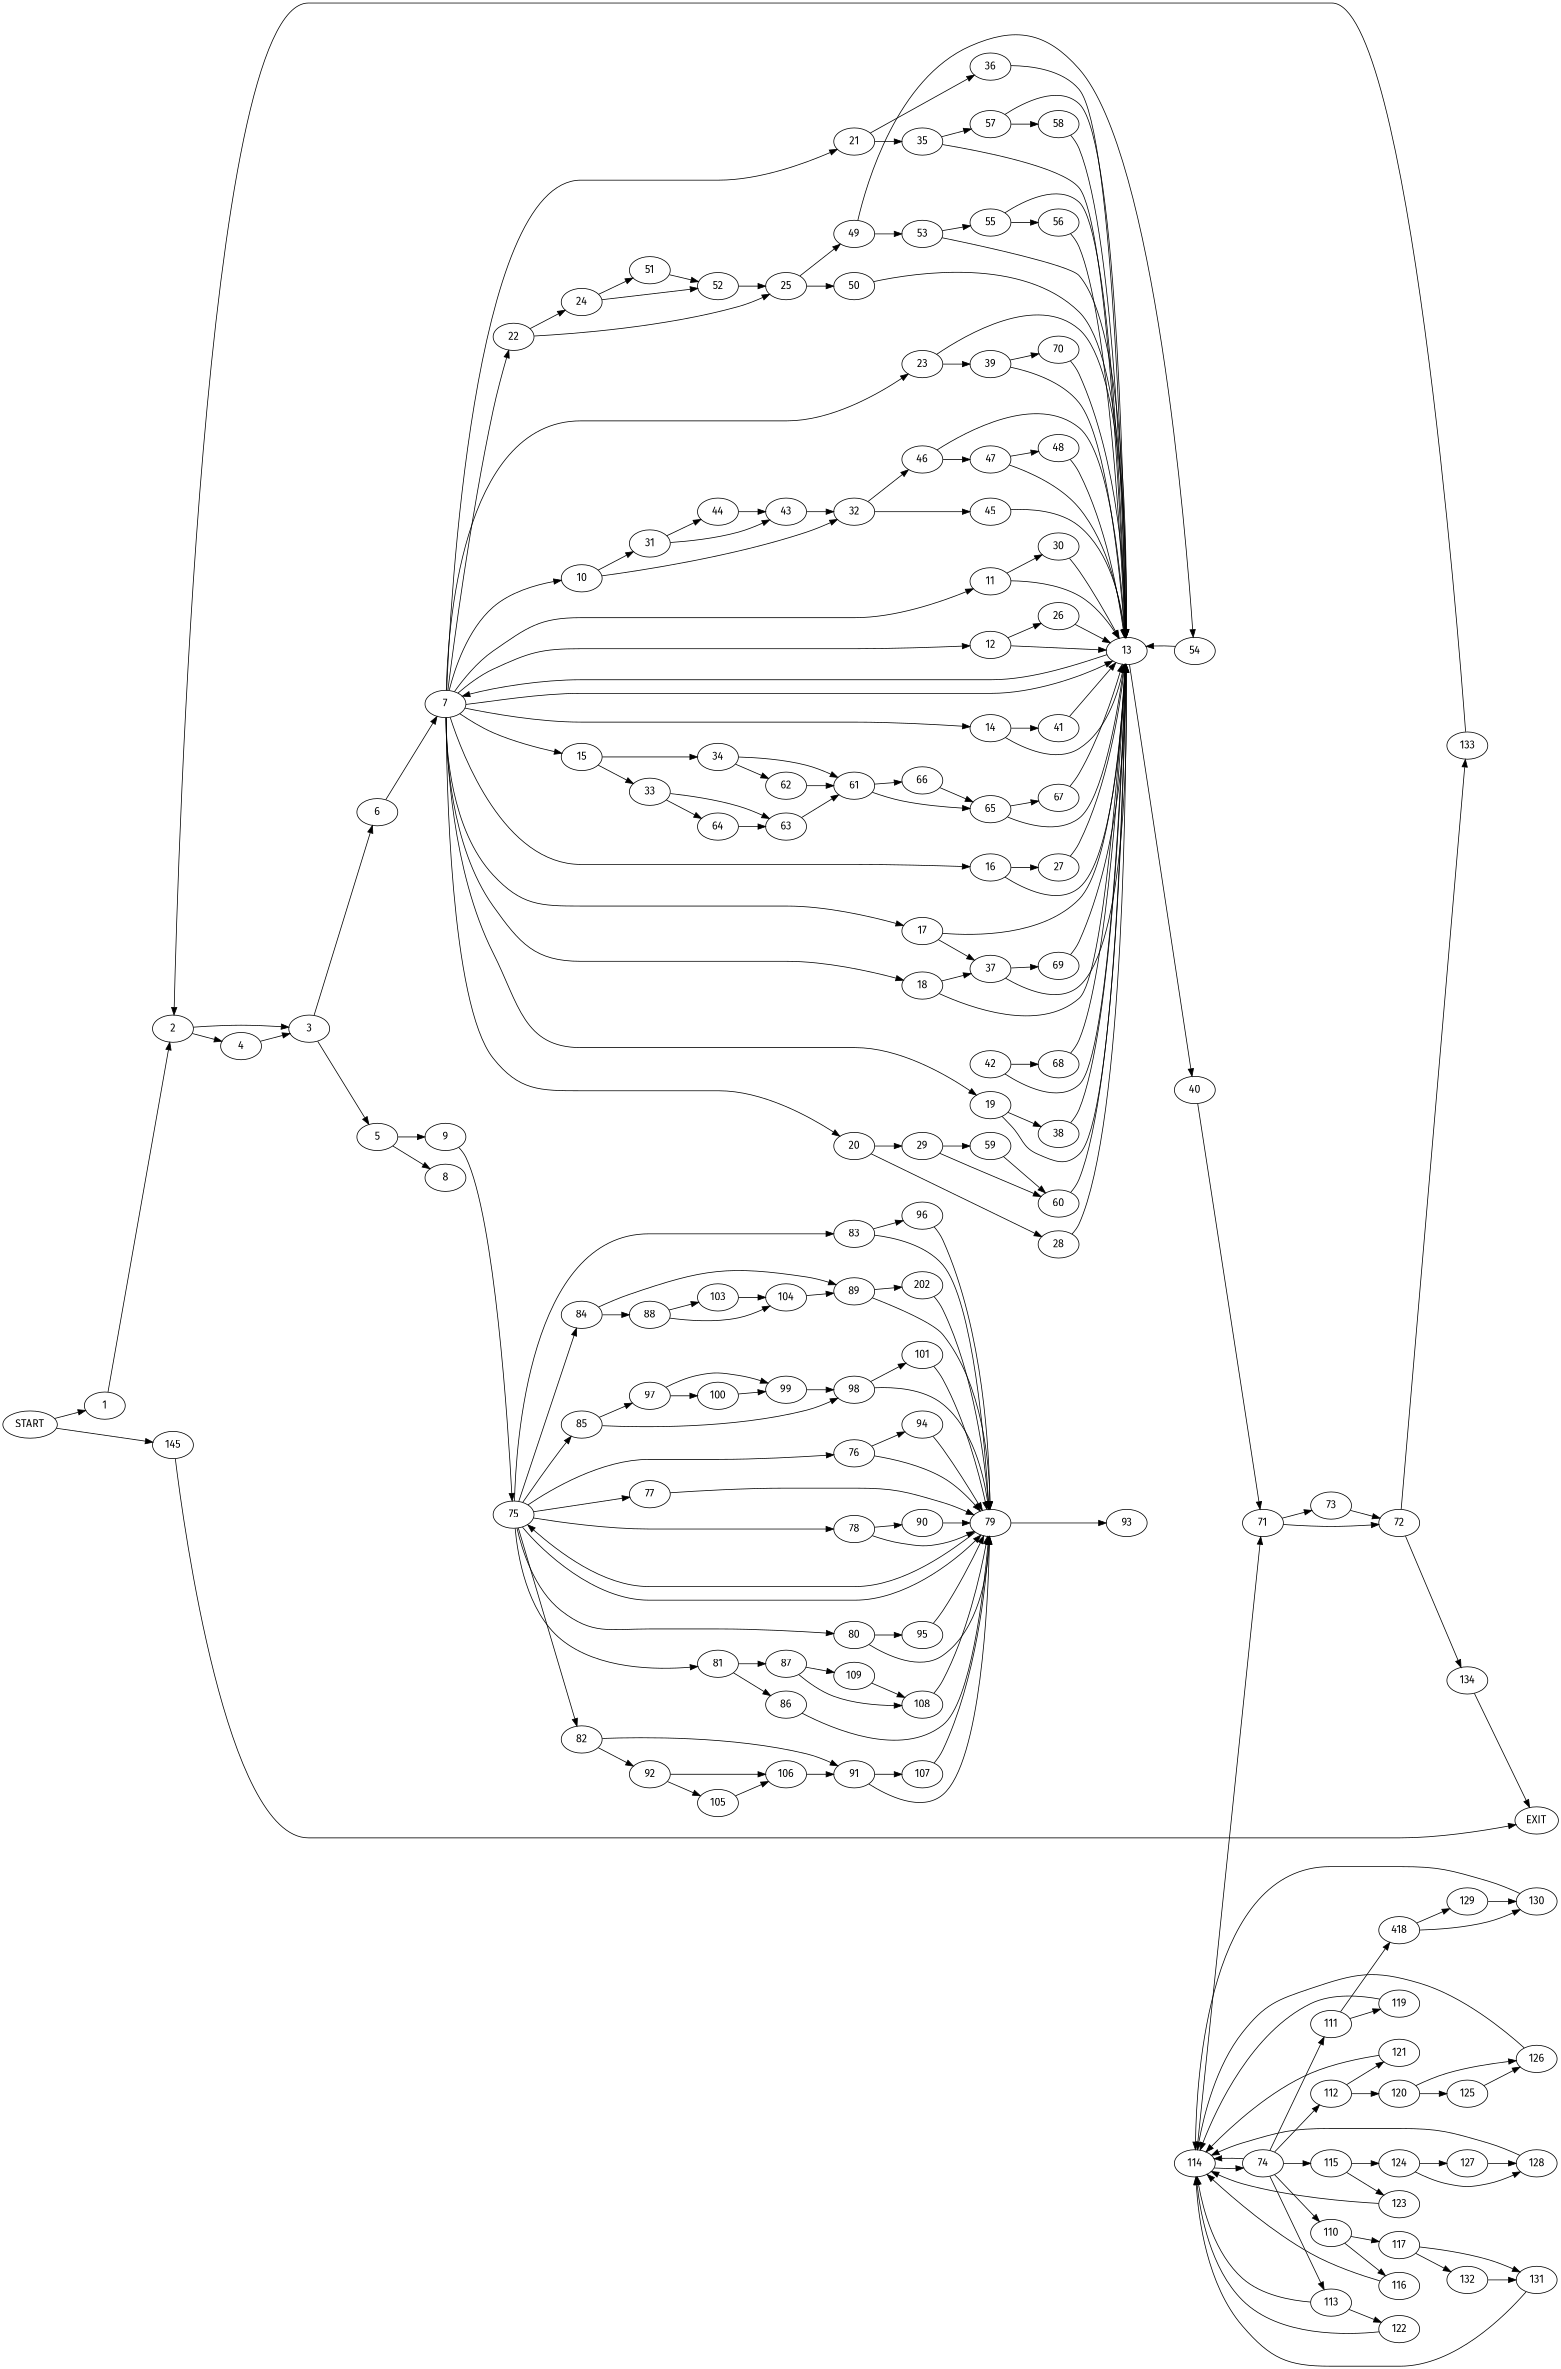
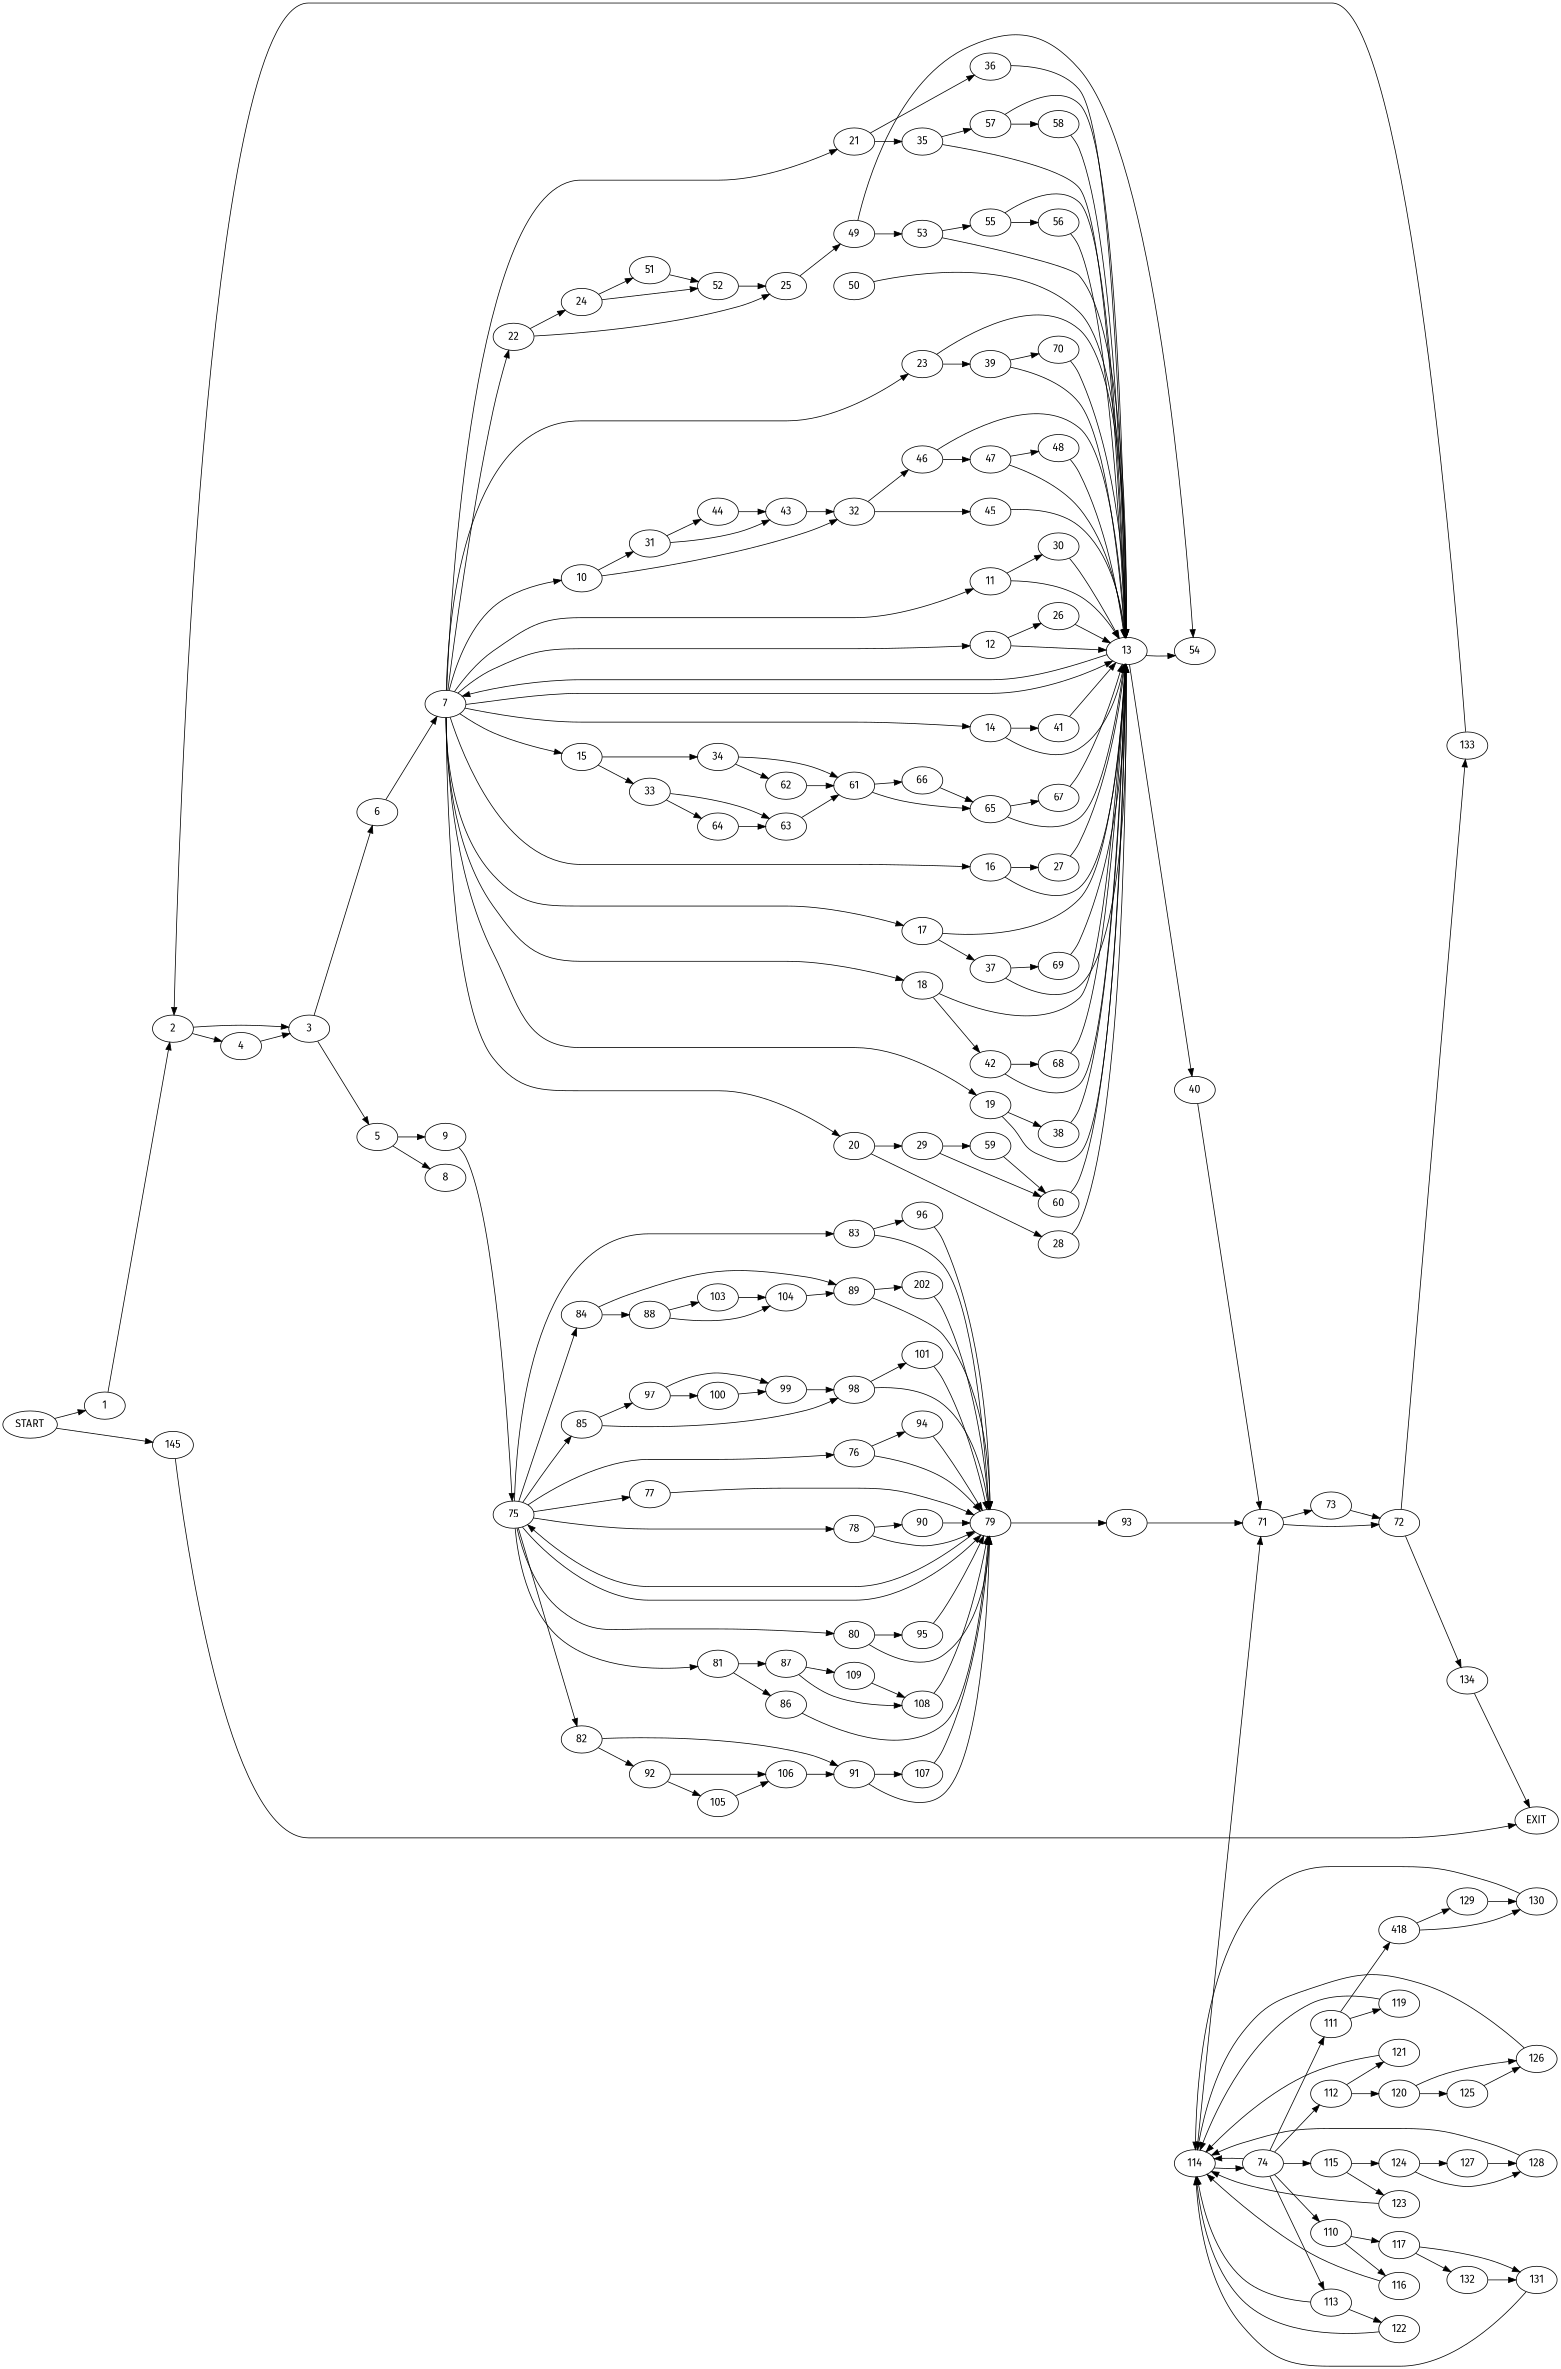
edge "25" -> "50": removed
edge "54" -> "13": reversed
edge "18" -> "37": now "18" -> "42"
edge "93" -> "71": added
